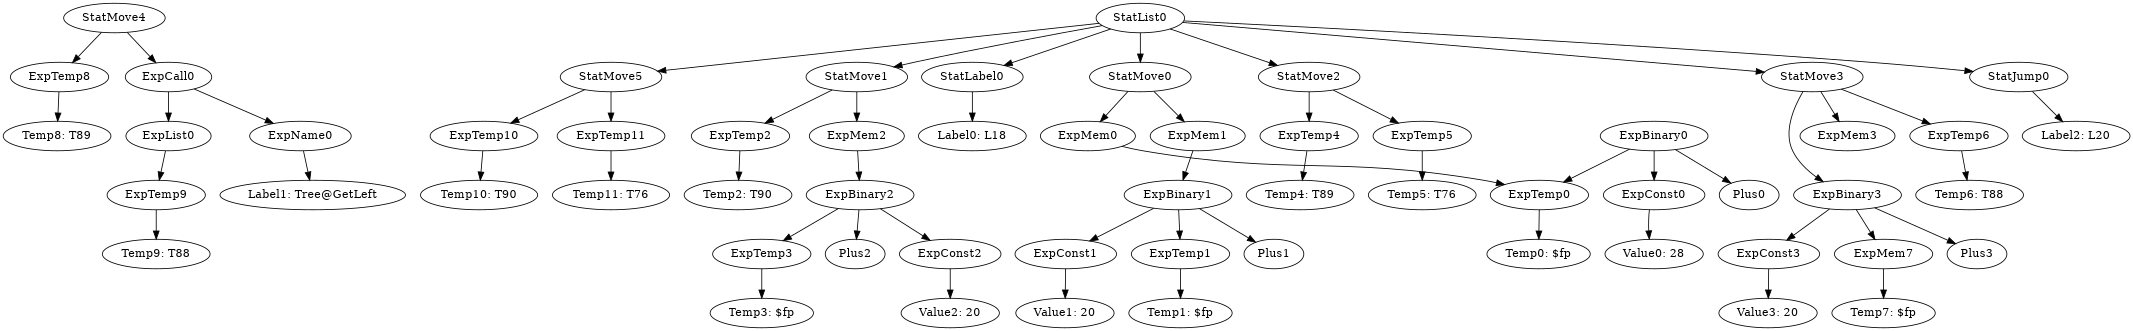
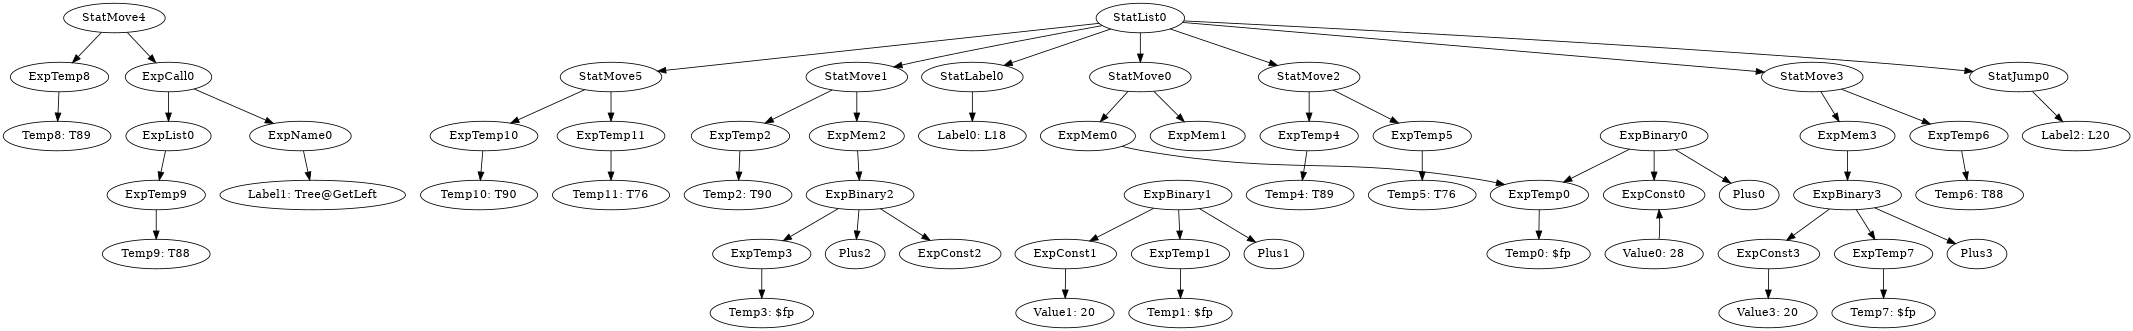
edge "StatMove3" -> "ExpBinary3": now "ExpMem3" -> "ExpBinary3"
edge "ExpMem1" -> "ExpBinary1": removed
edge "ExpConst0" -> "Value0: 28": reversed
node "ExpMem7": label "ExpMem7" -> "ExpTemp7"
node "Value2: 20": removed
